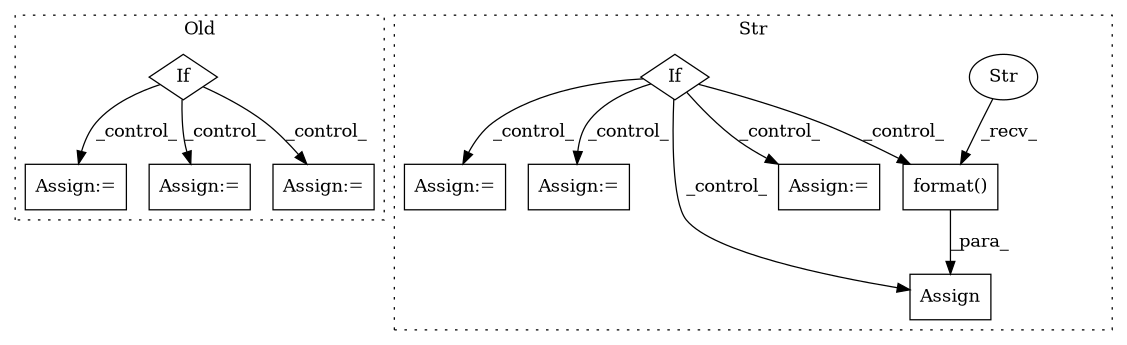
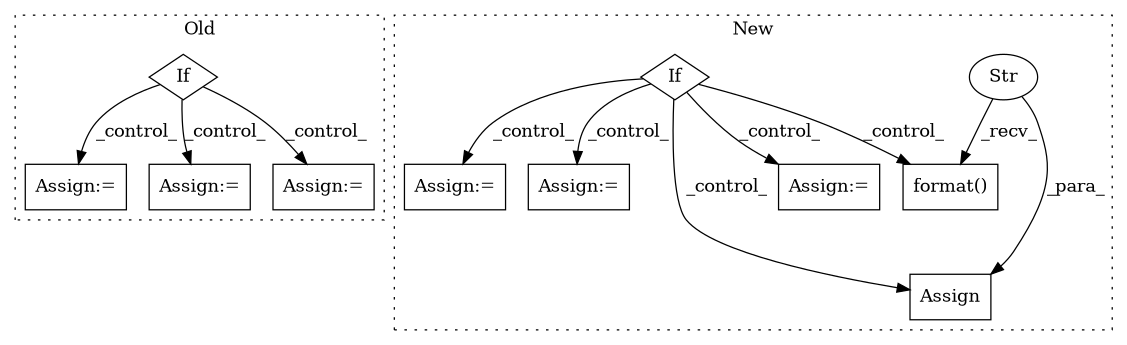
cluster "Str": label "Str" -> "New"
edge "format()" -> "Assign": now "Str" -> "Assign"
